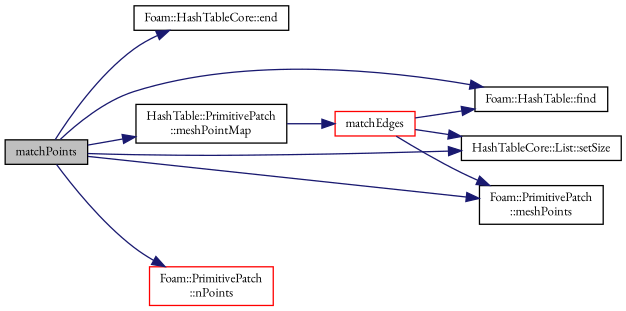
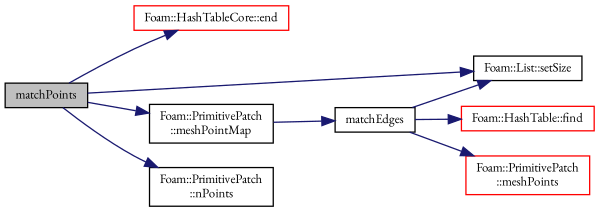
node "Foam::HashTableCore::end": color black -> red
edge "matchPoints" -> "Foam::HashTable::find": removed
node "Foam::HashTable::find": color black -> red
node "HashTable::PrimitivePatch ::meshPointMap": label "HashTable::PrimitivePatch ::meshPointMap" -> "Foam::PrimitivePatch ::meshPointMap"
node "matchEdges": color red -> black
node "HashTableCore::List::setSize": label "HashTableCore::List::setSize" -> "Foam::List::setSize"
edge "matchPoints" -> "Foam::PrimitivePatch ::meshPoints": removed
node "Foam::PrimitivePatch ::meshPoints": color black -> red
node "Foam::PrimitivePatch ::nPoints": color red -> black
